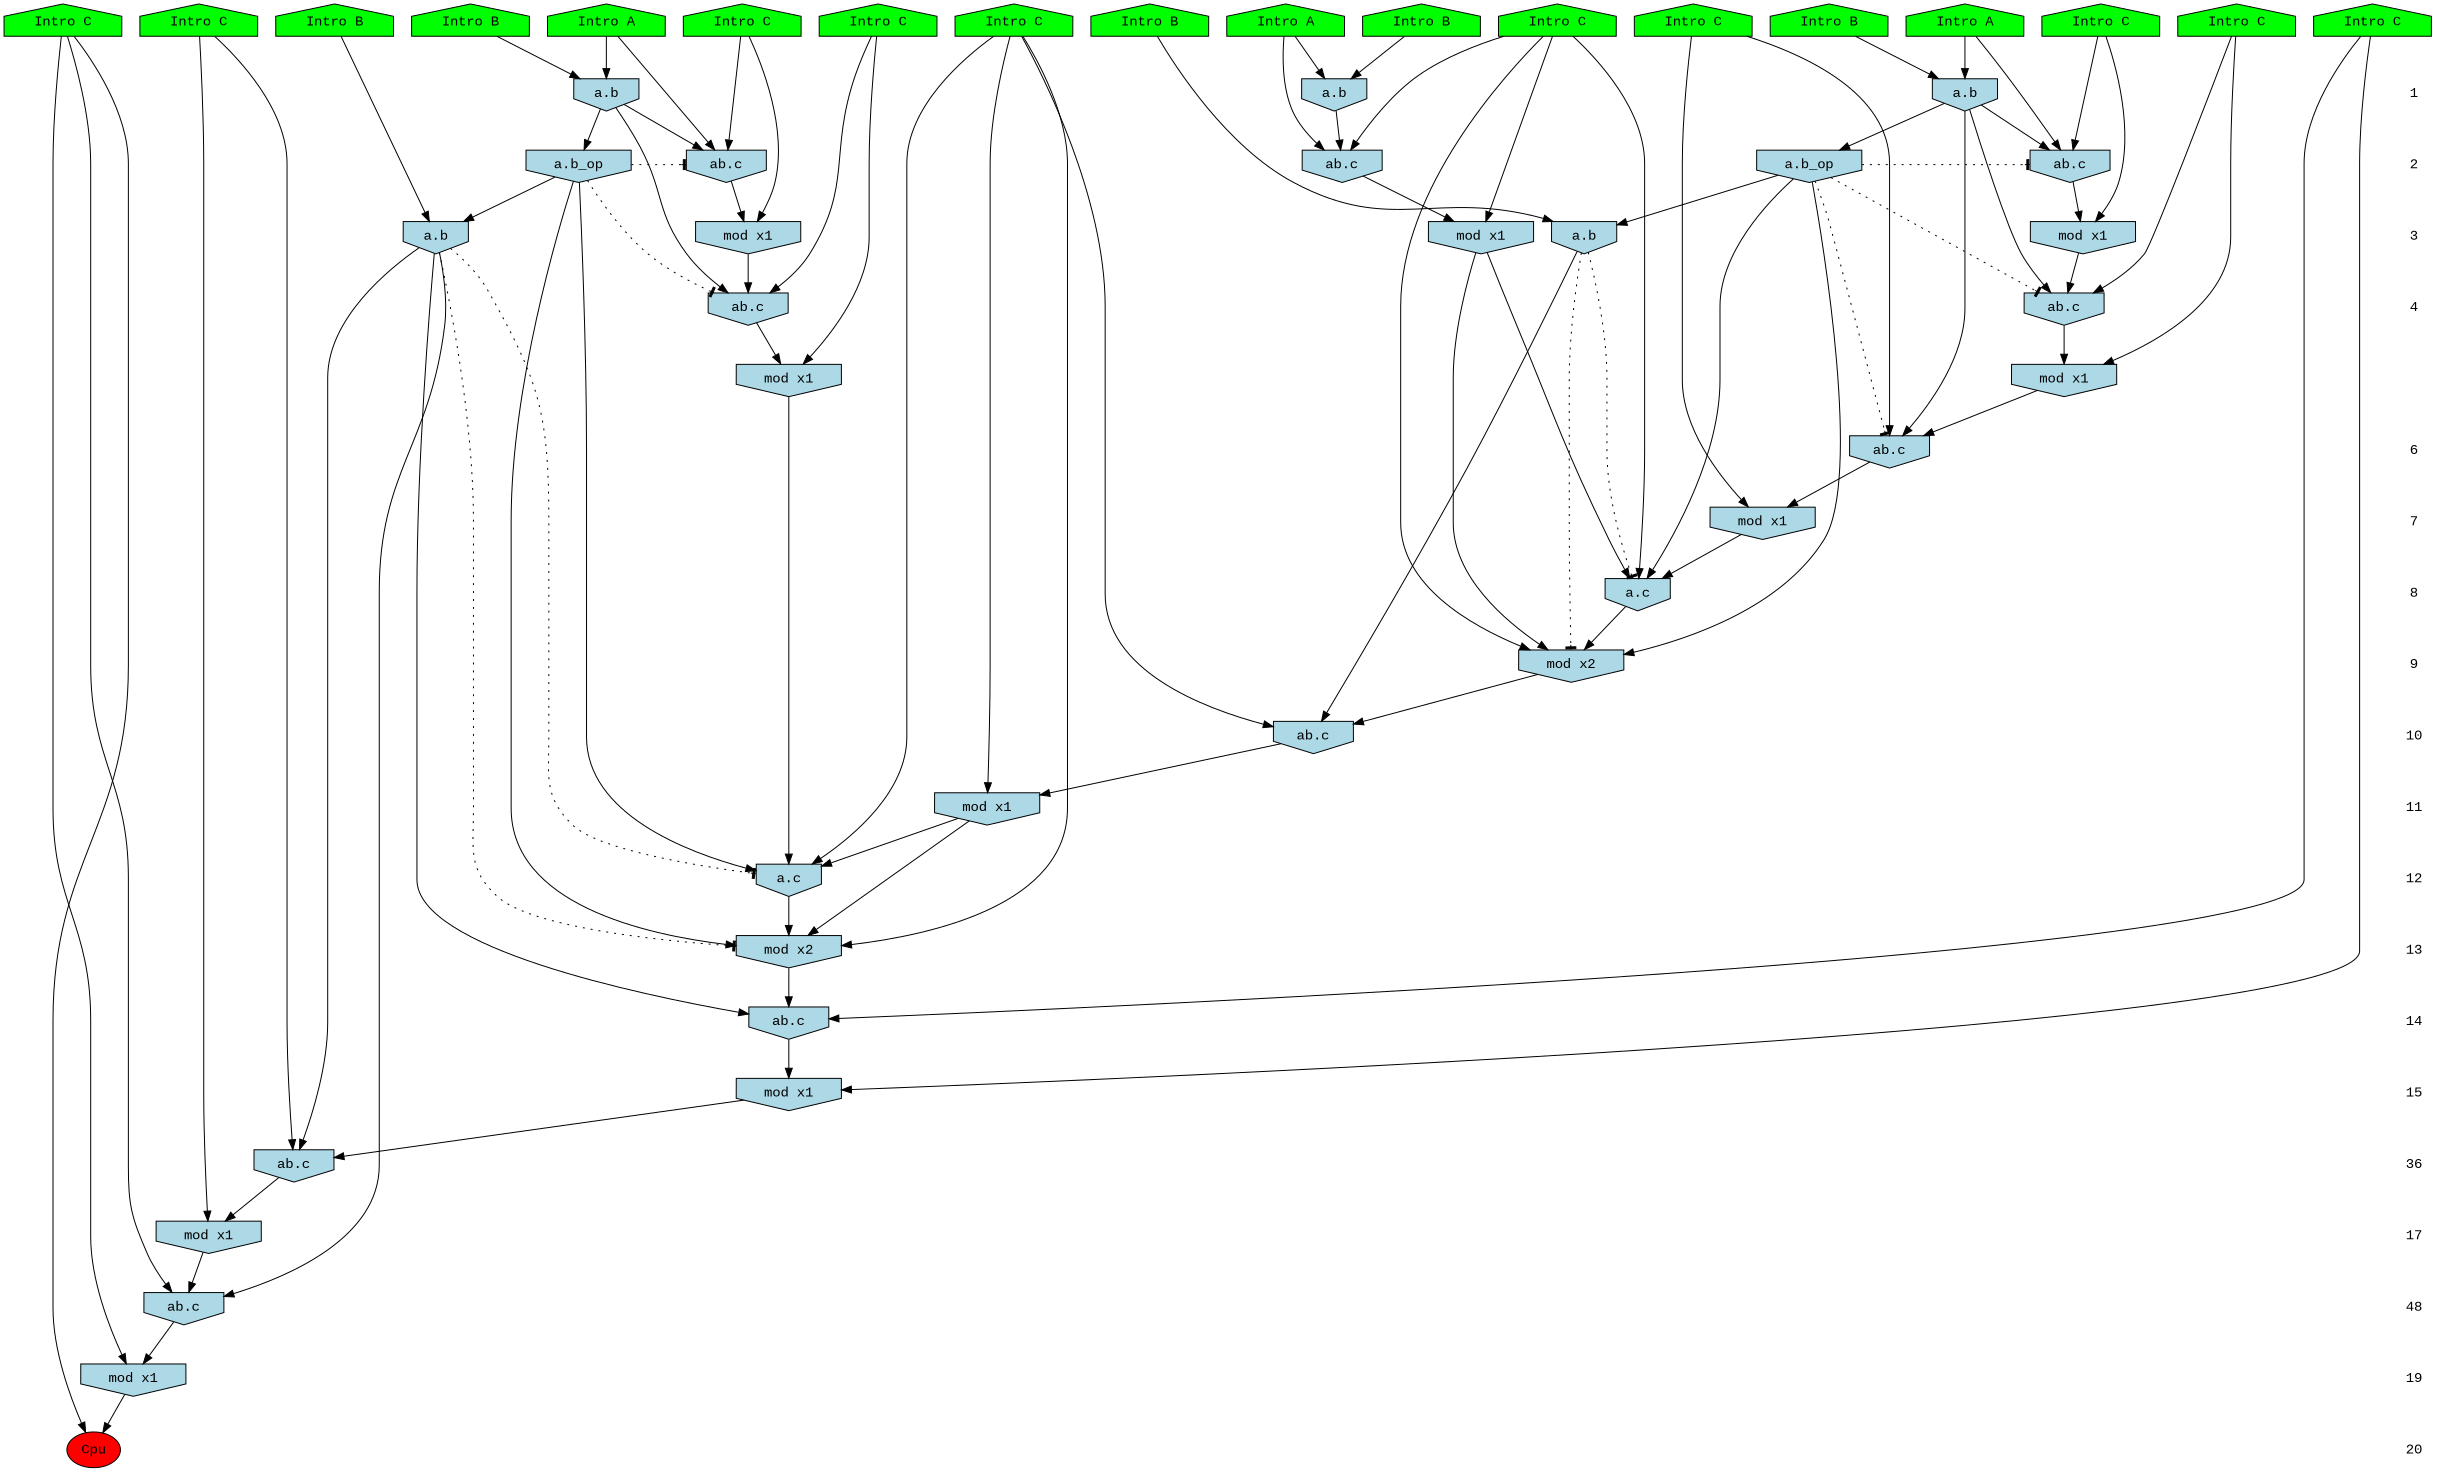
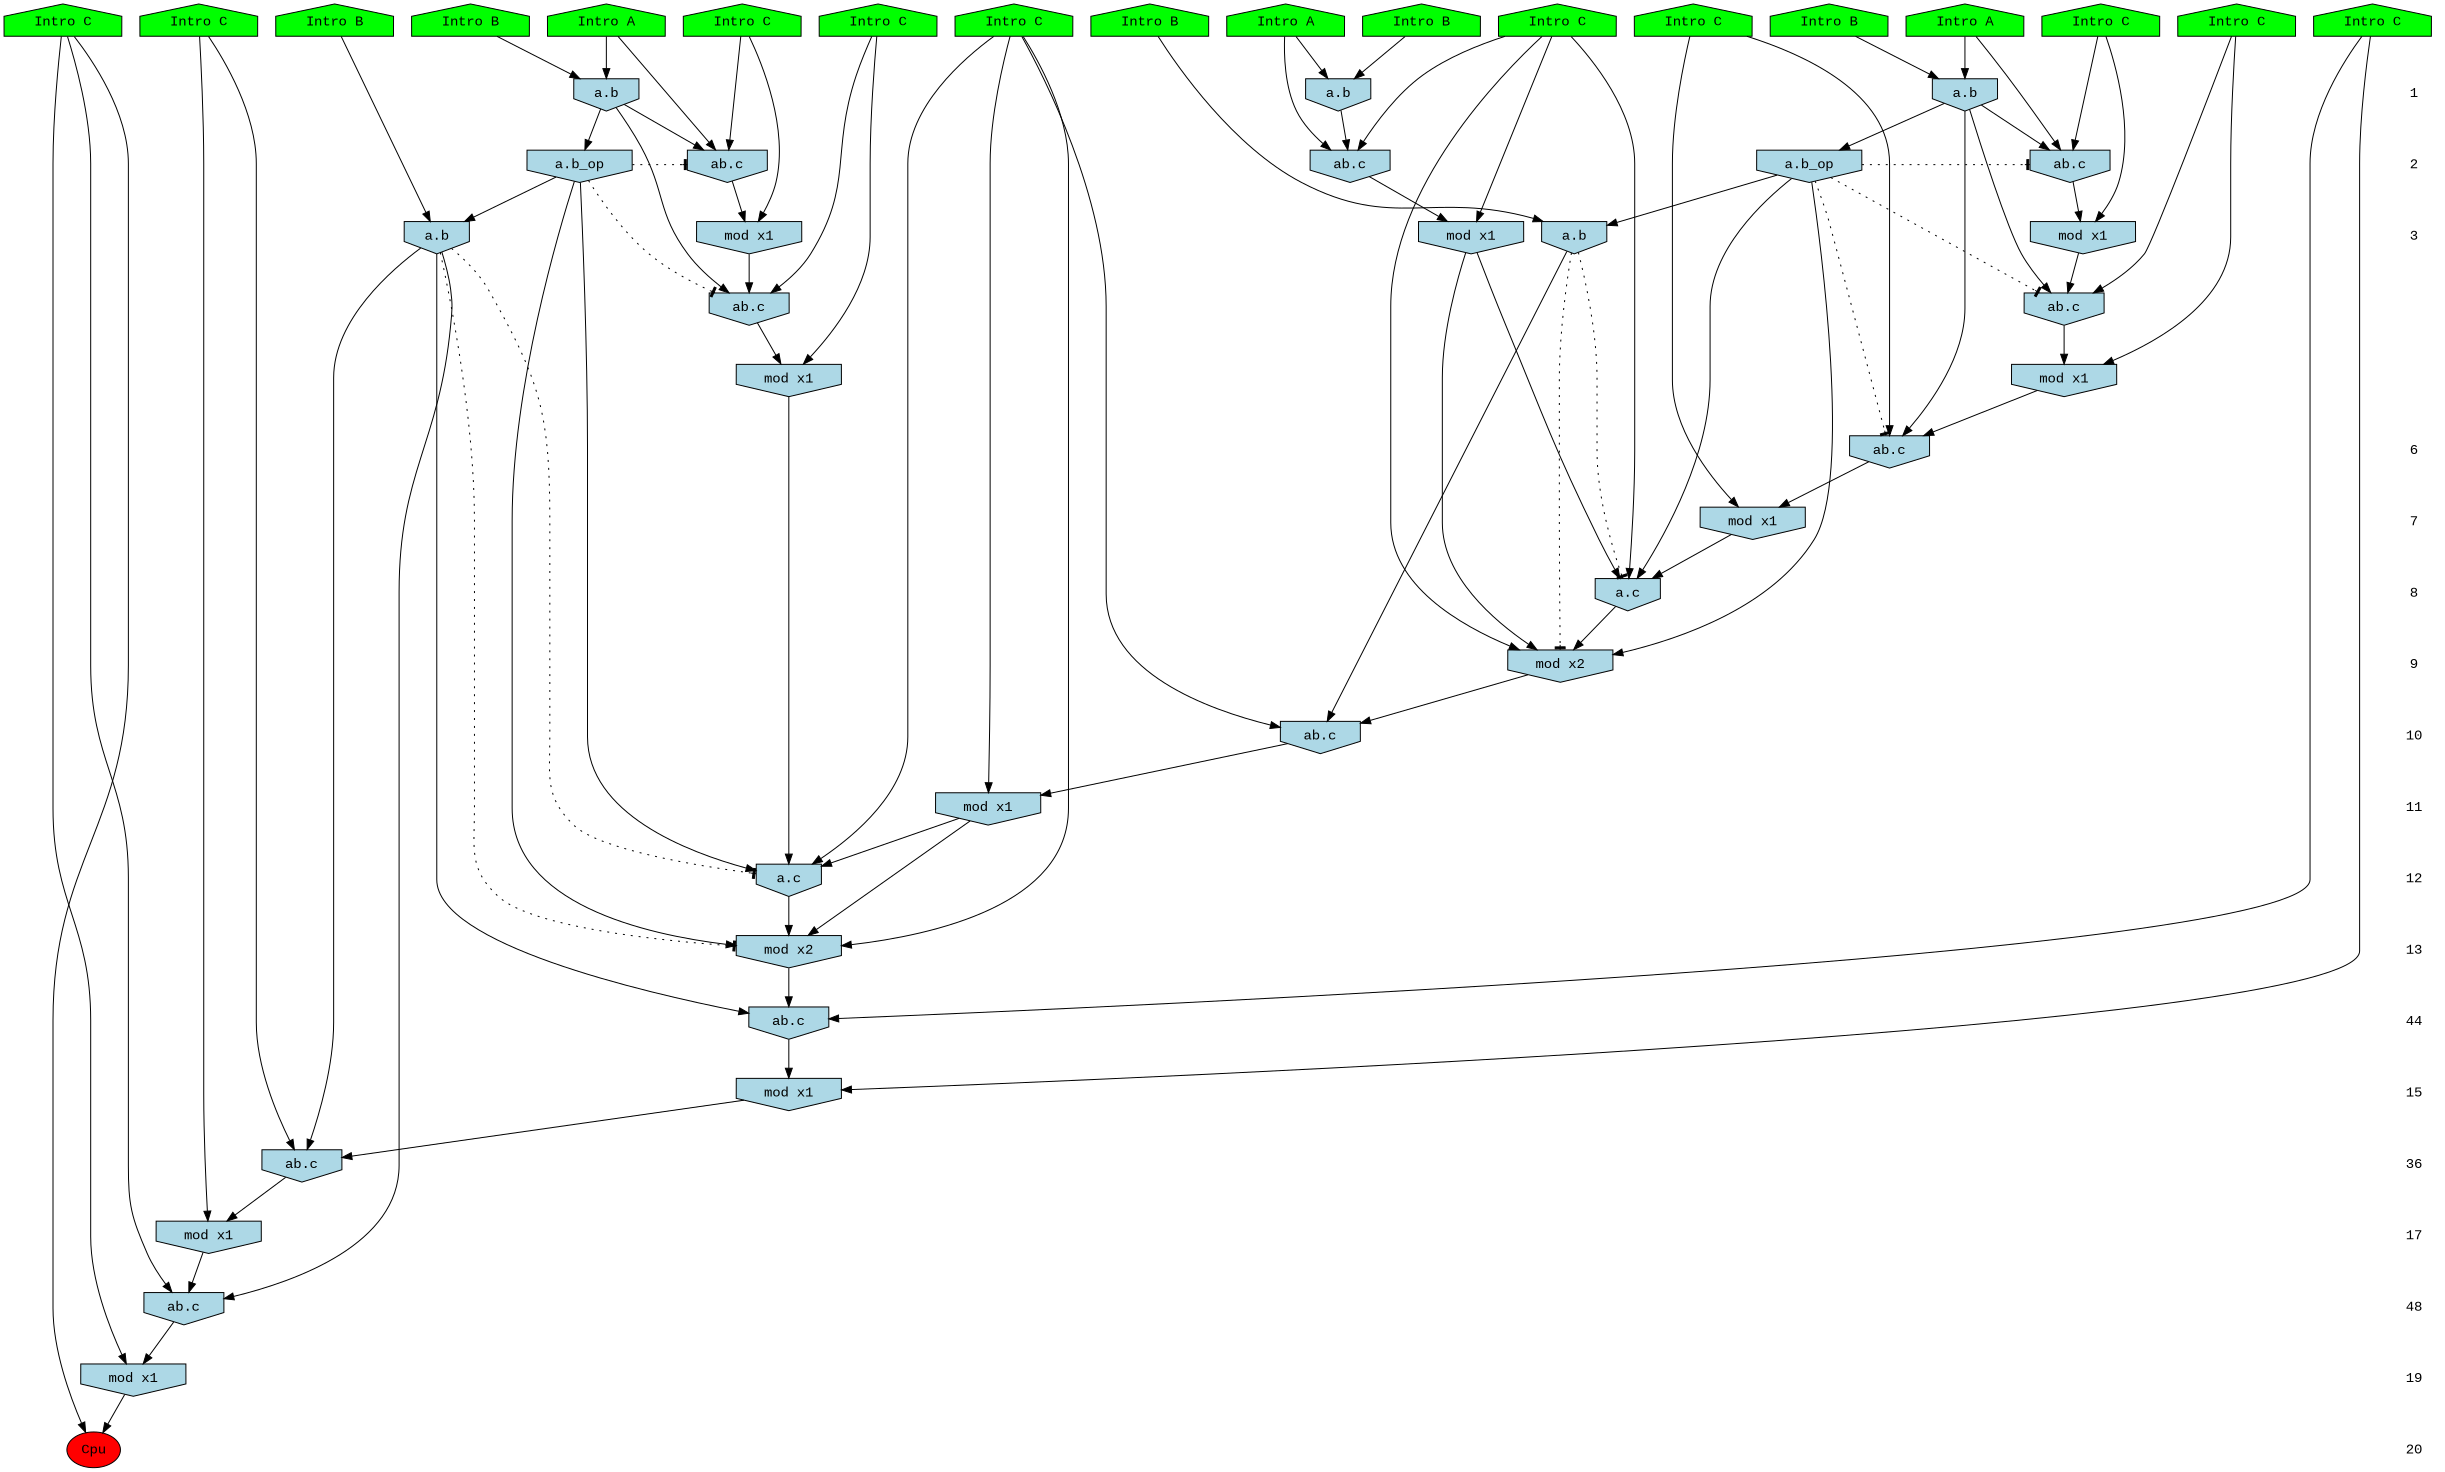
node "4": removed
node "14": label "14" -> "44"
